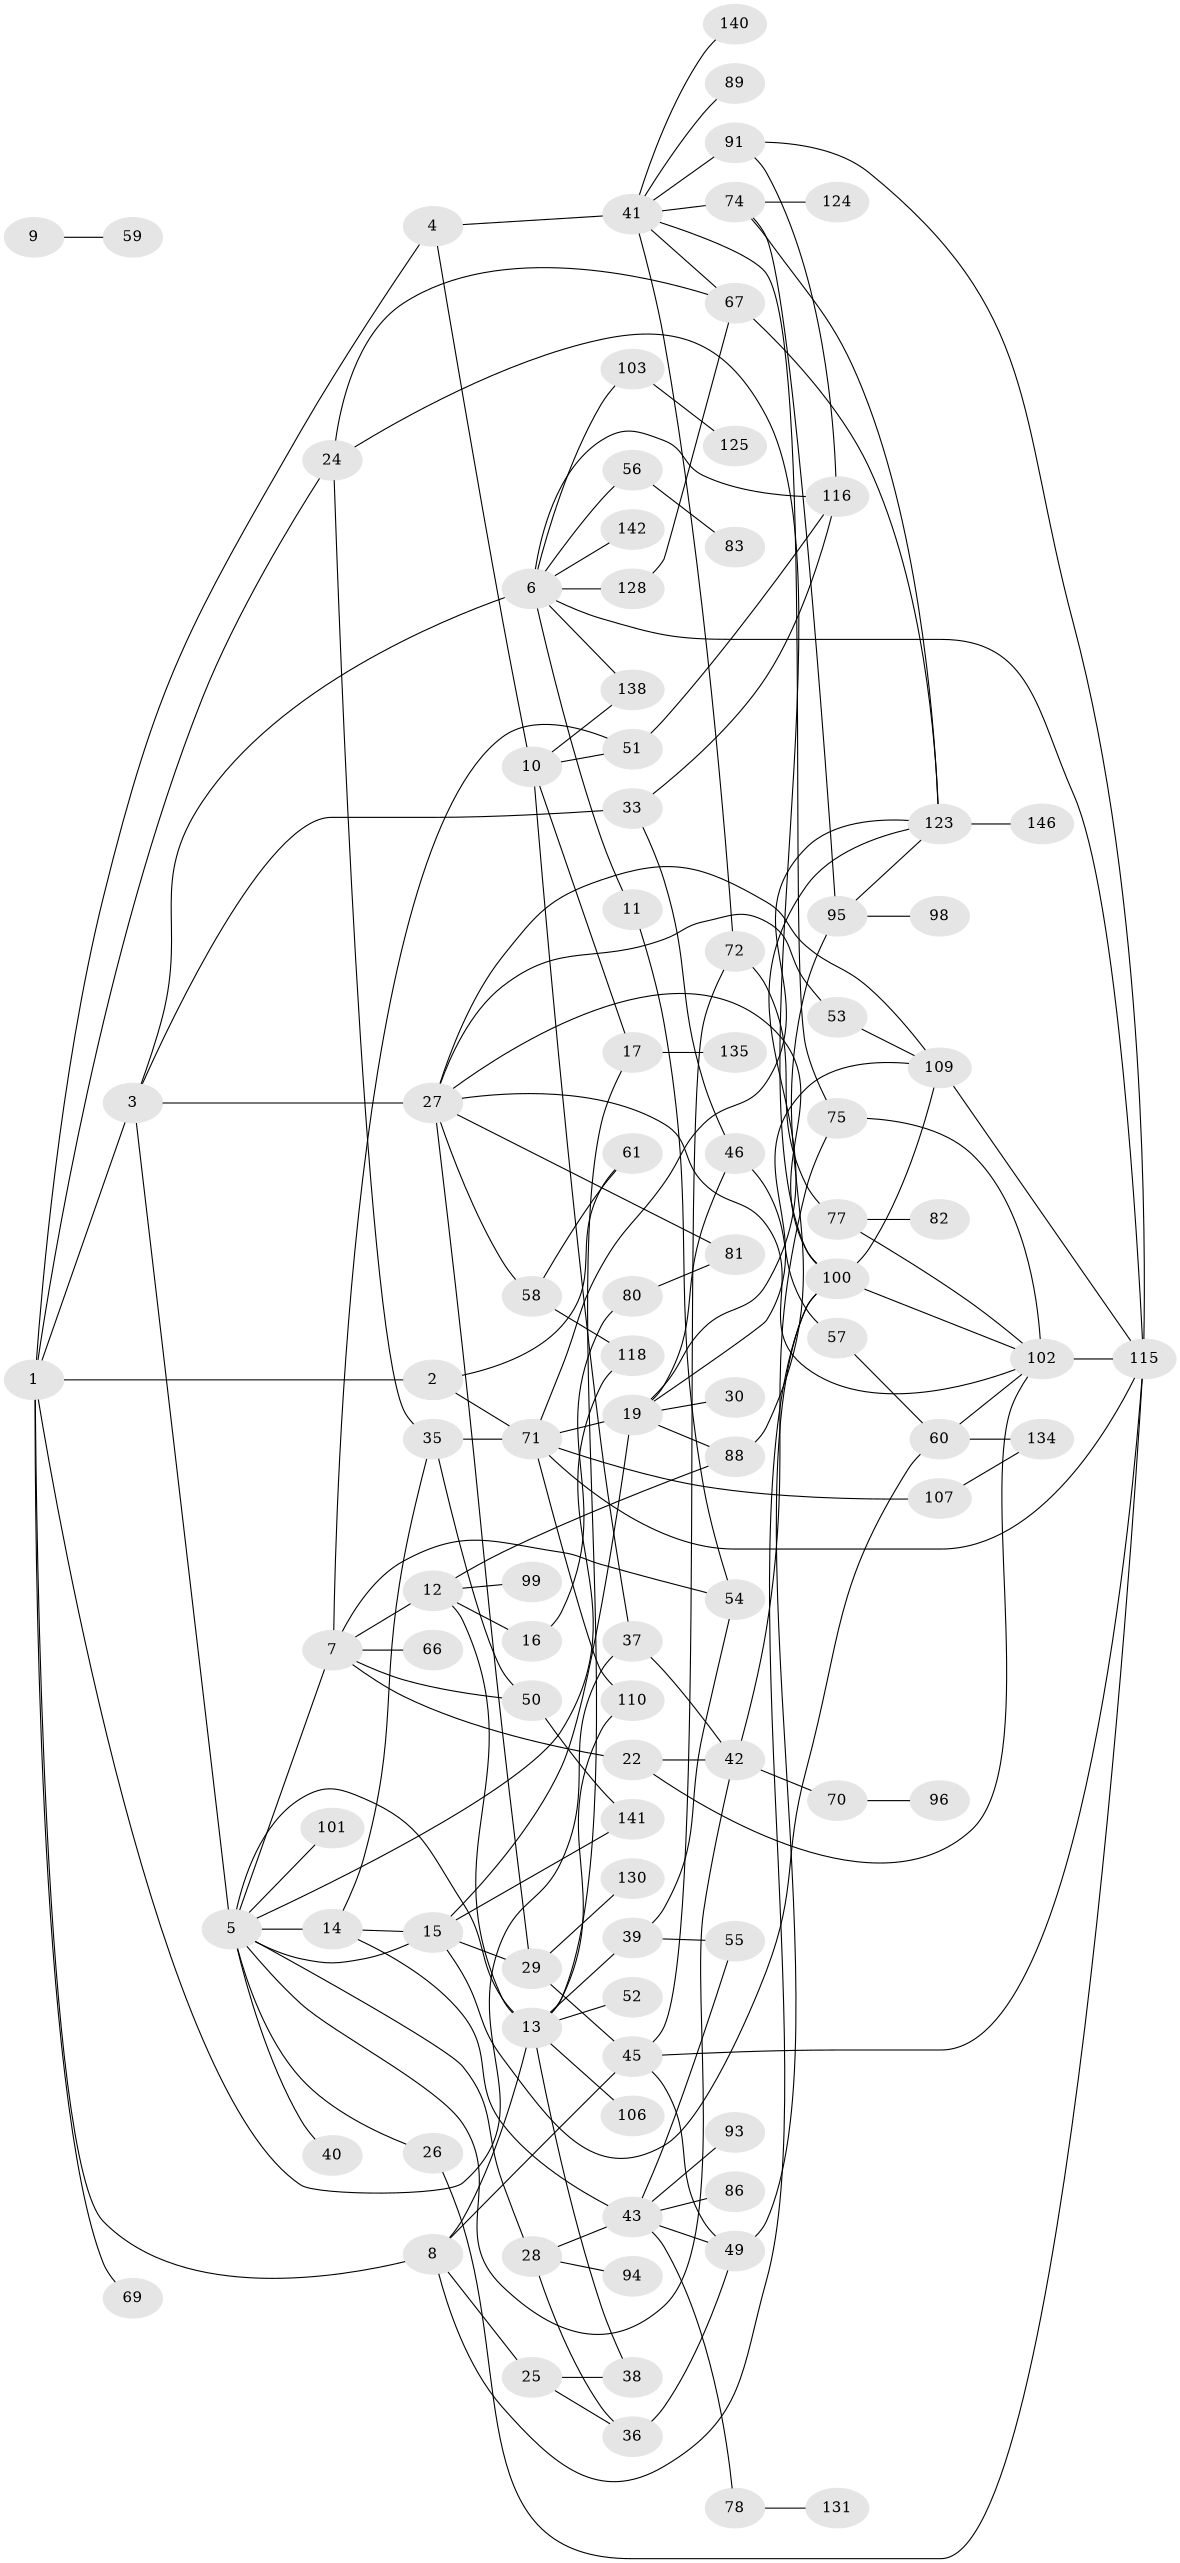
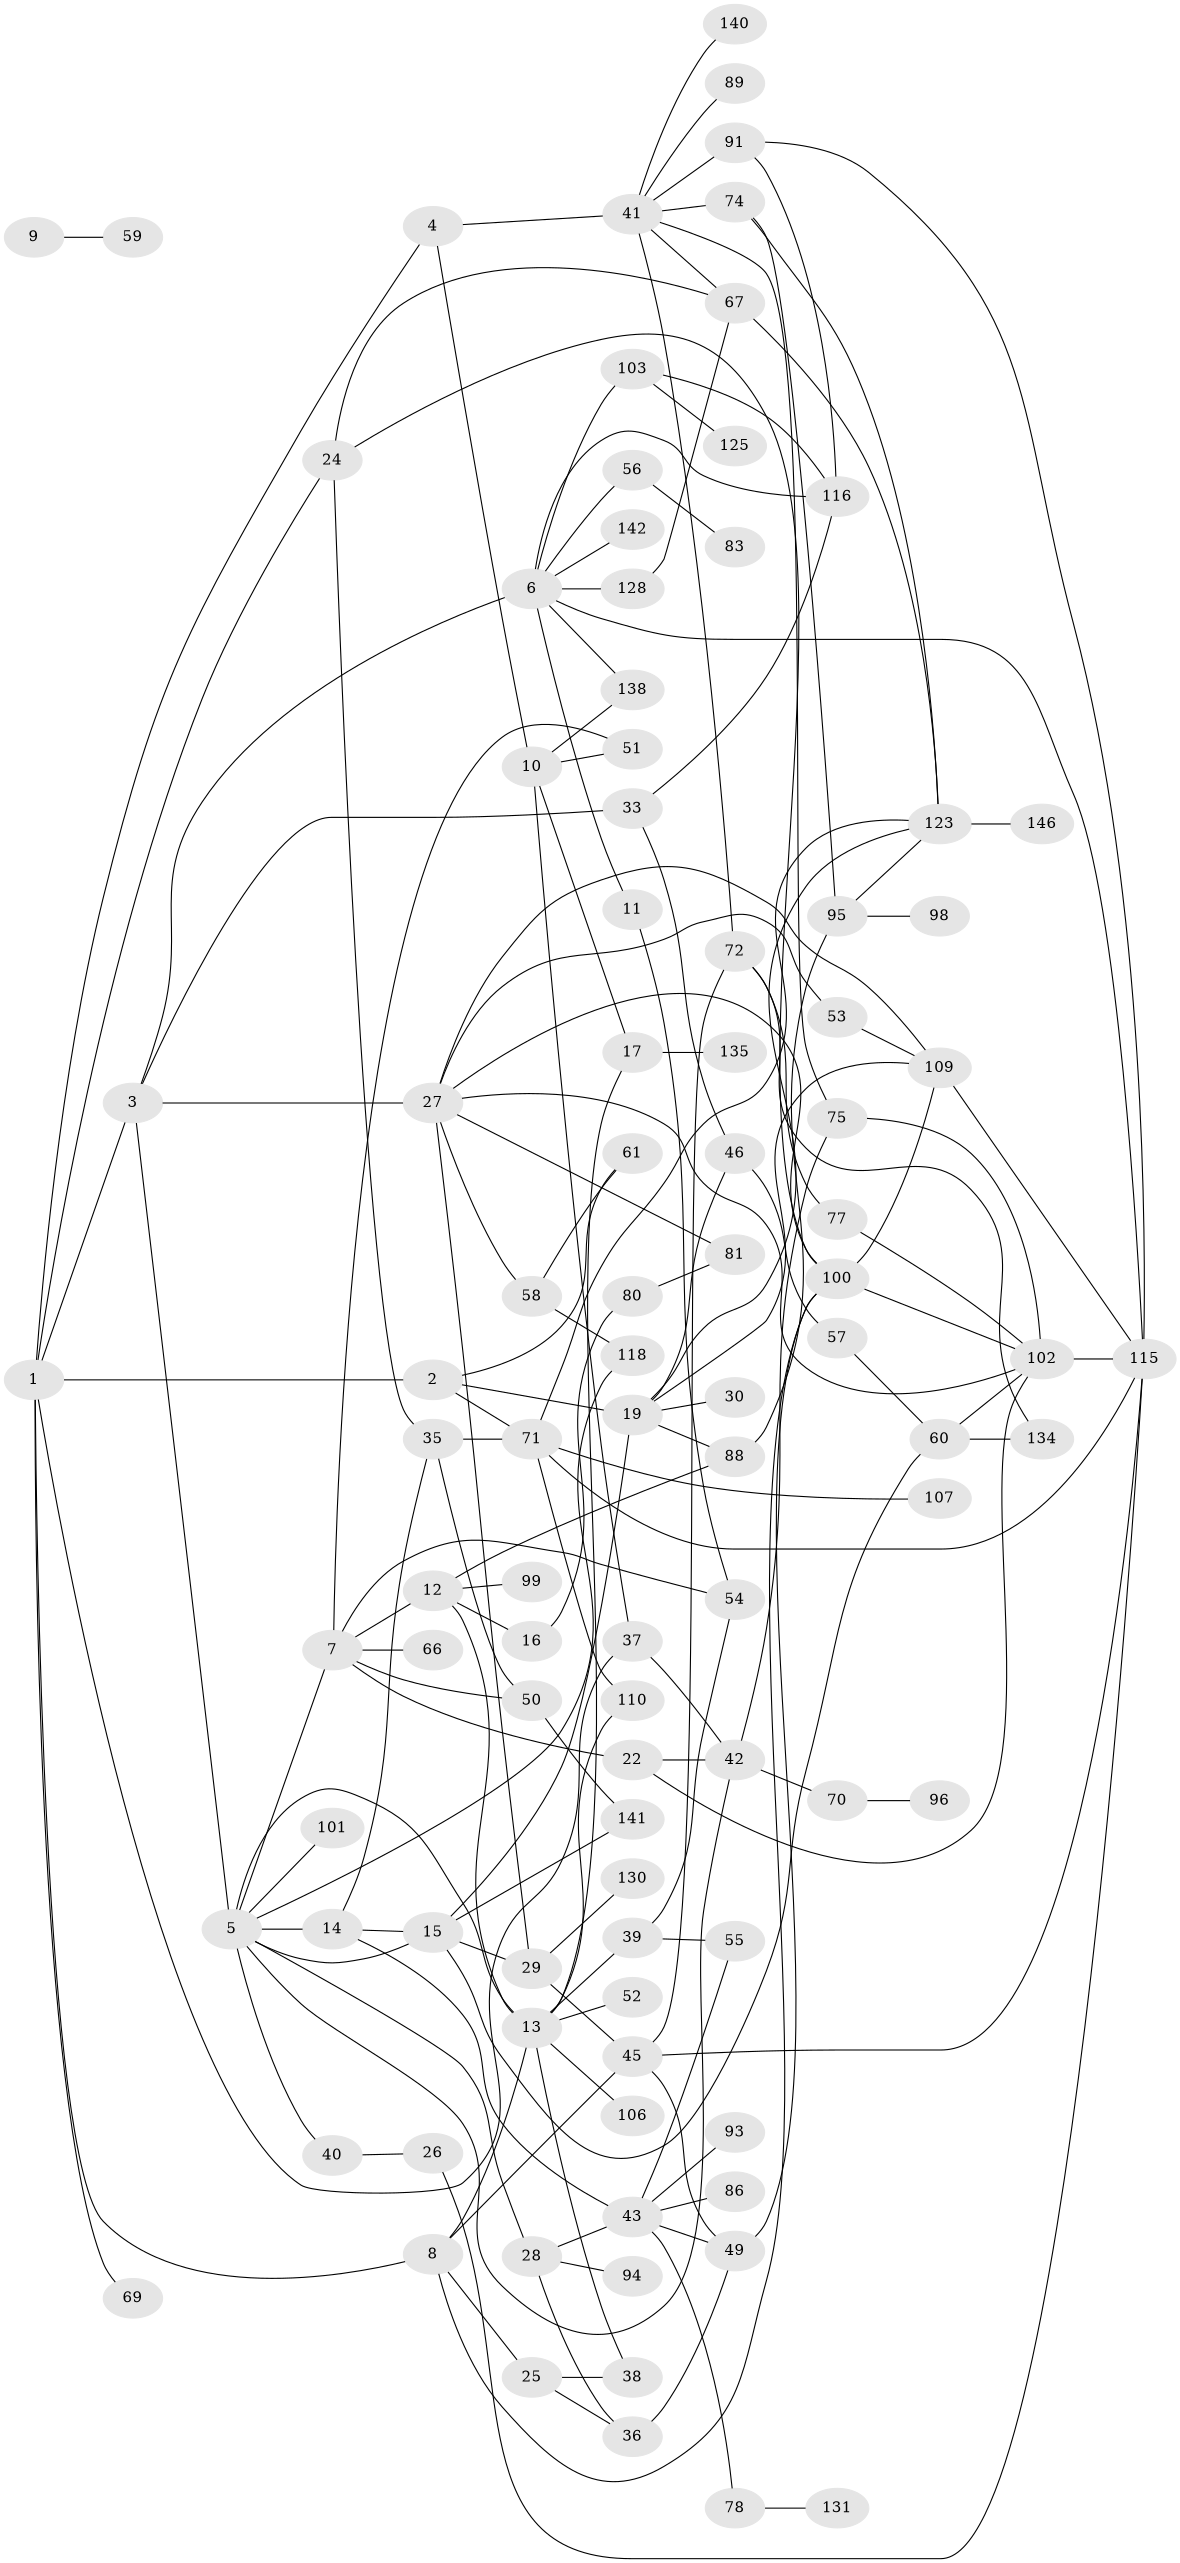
node "124": removed
edge "116" -- "51": now "116" -- "103"
node "82": removed
edge "19" -- "71": now "19" -- "2"
edge "134" -- "107": now "134" -- "72"
edge "5" -- "26": now "40" -- "26"
